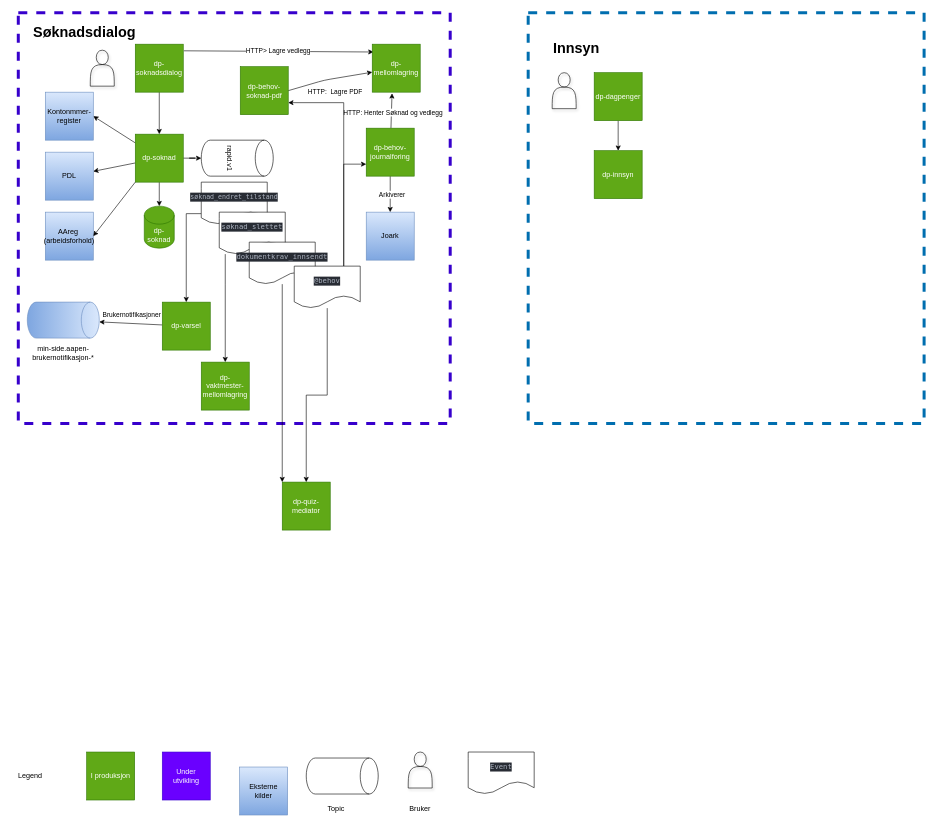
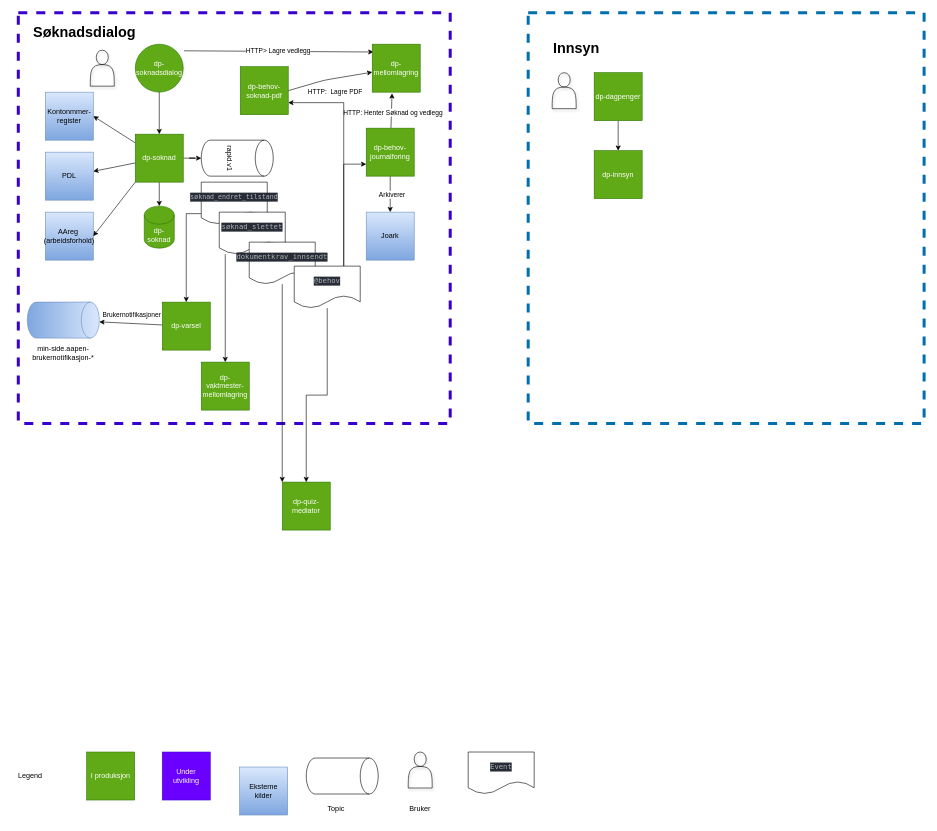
node "dp-soknadsdialog": shape rectangle -> ellipse
